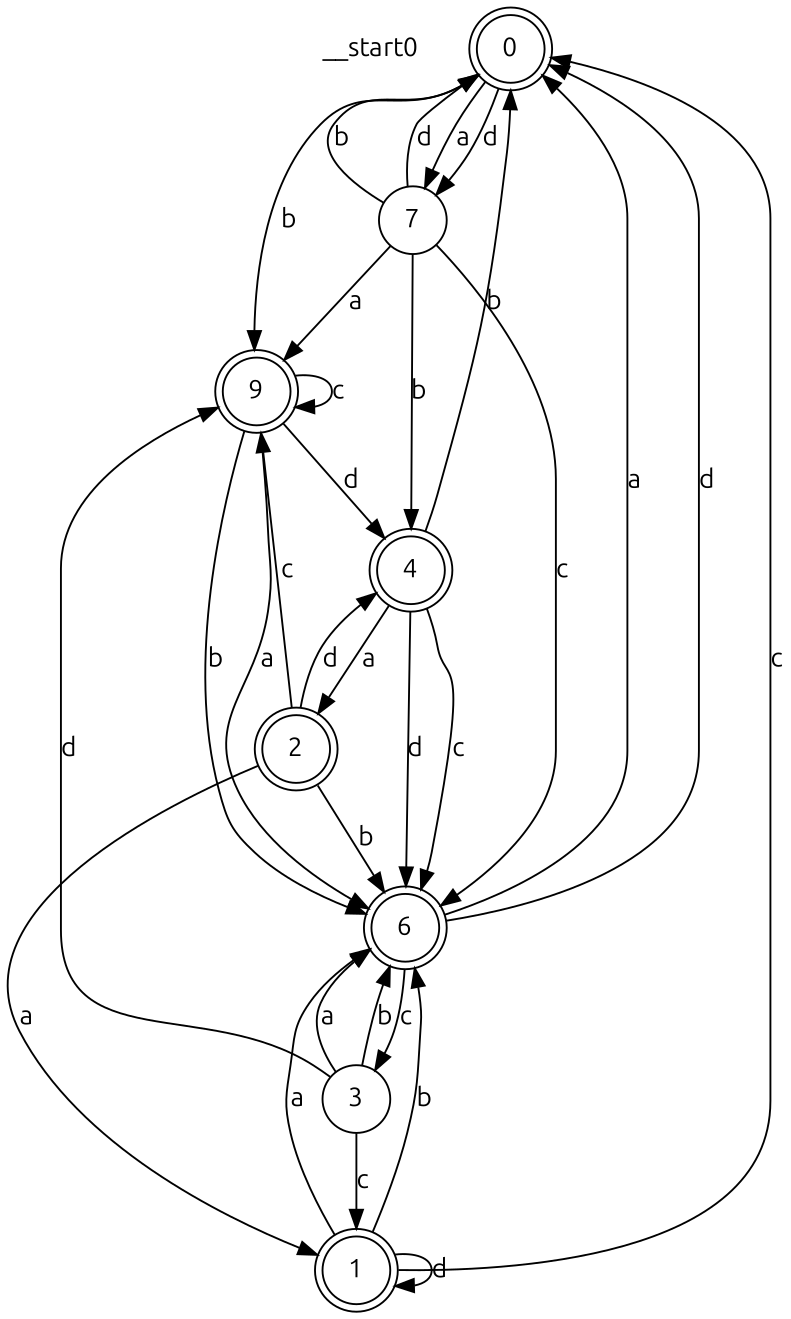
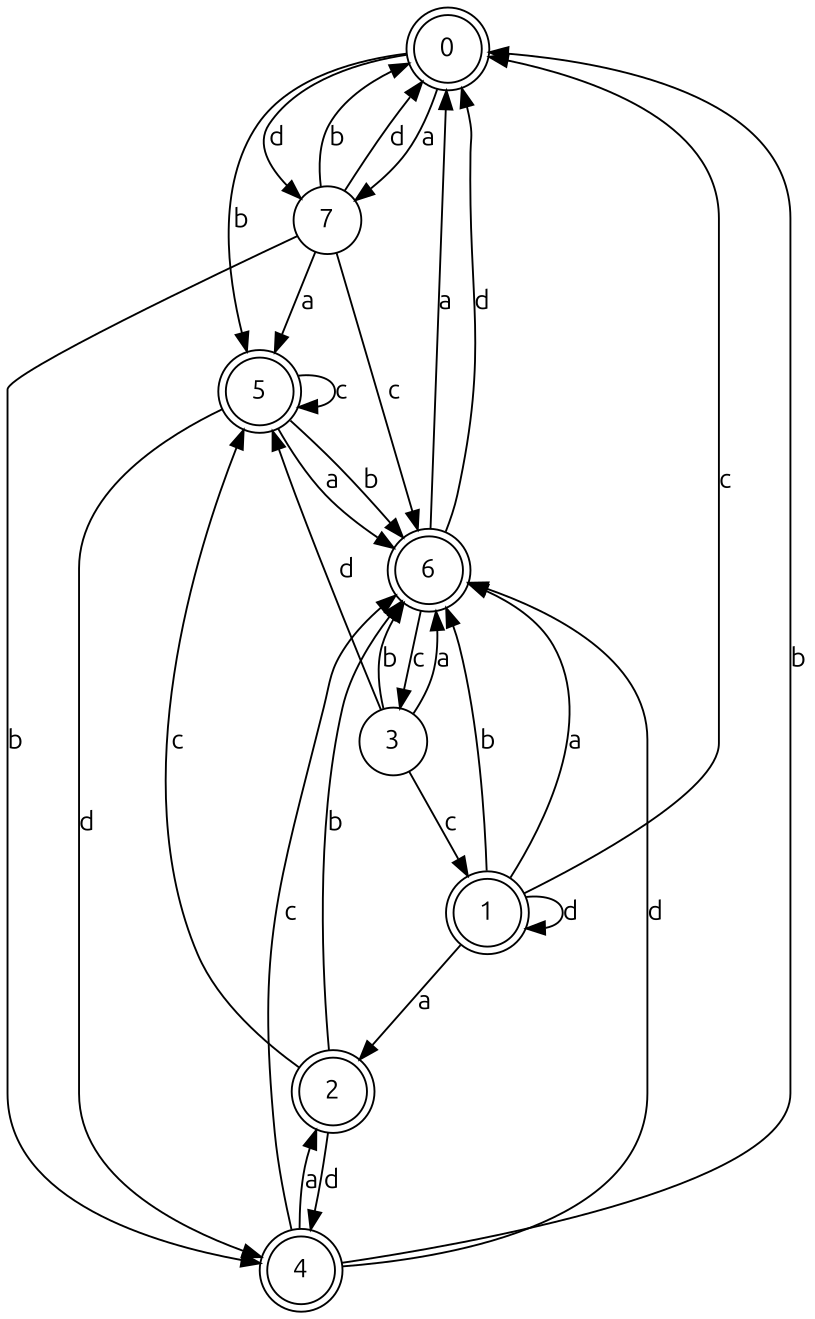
node "__start0": removed
node "9": label "9" -> "5"
edge "2" -> "1": reversed
